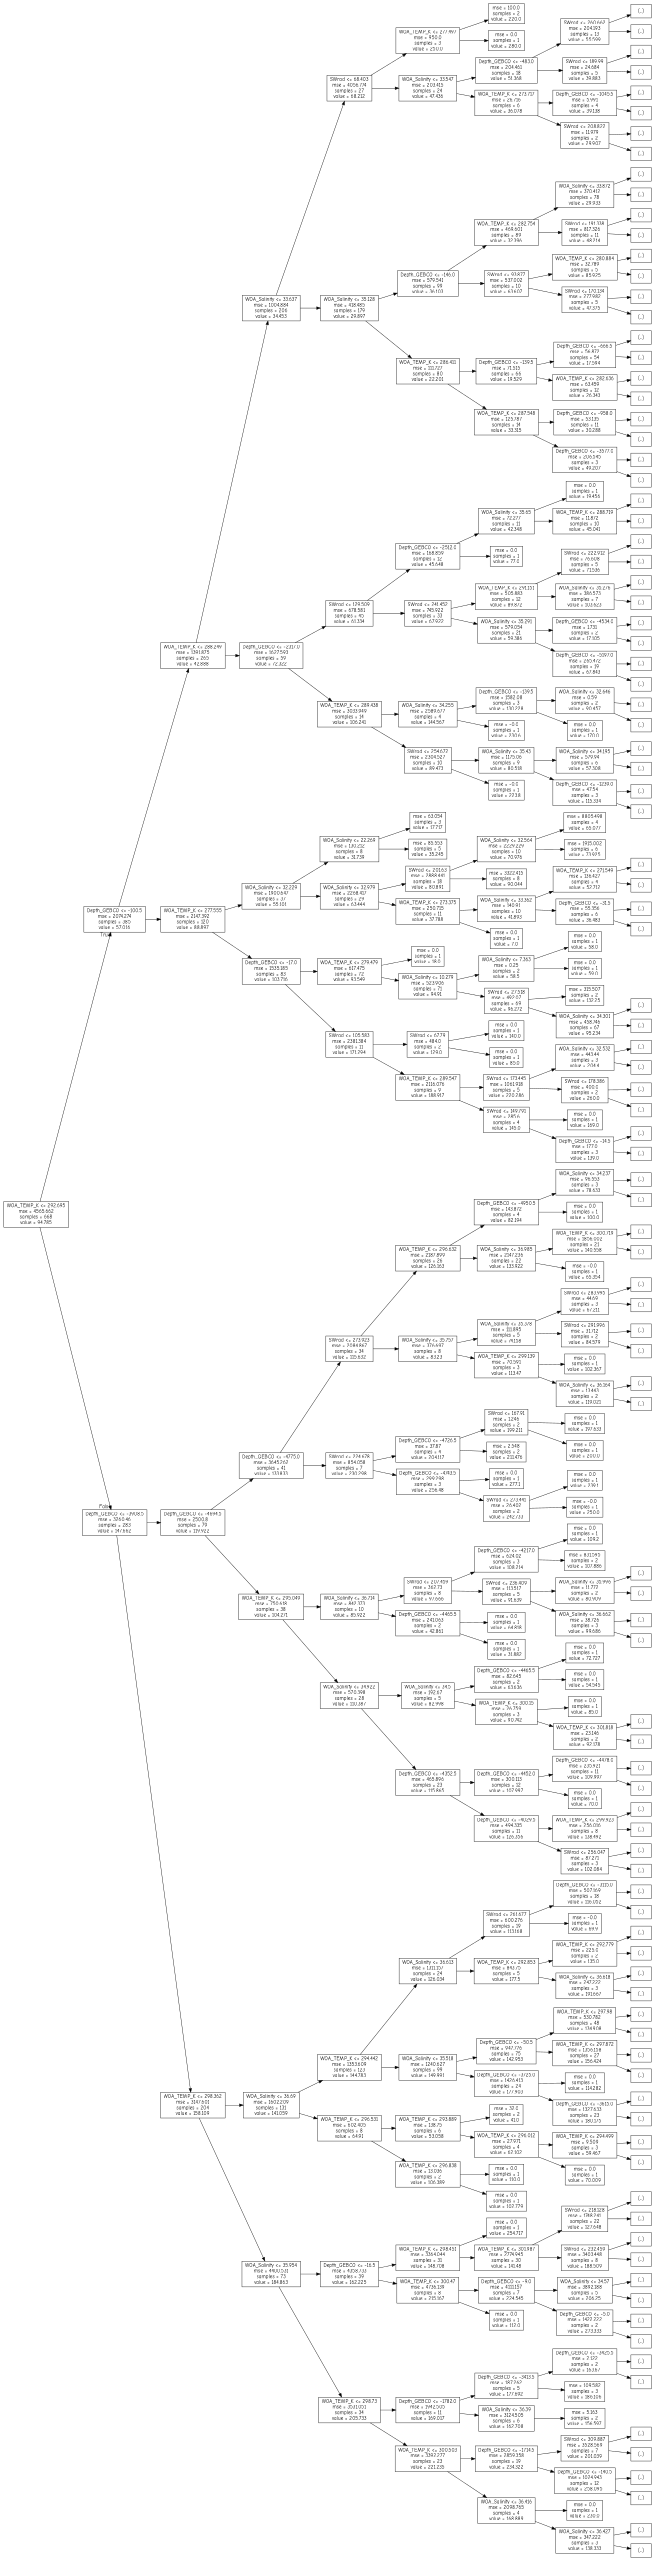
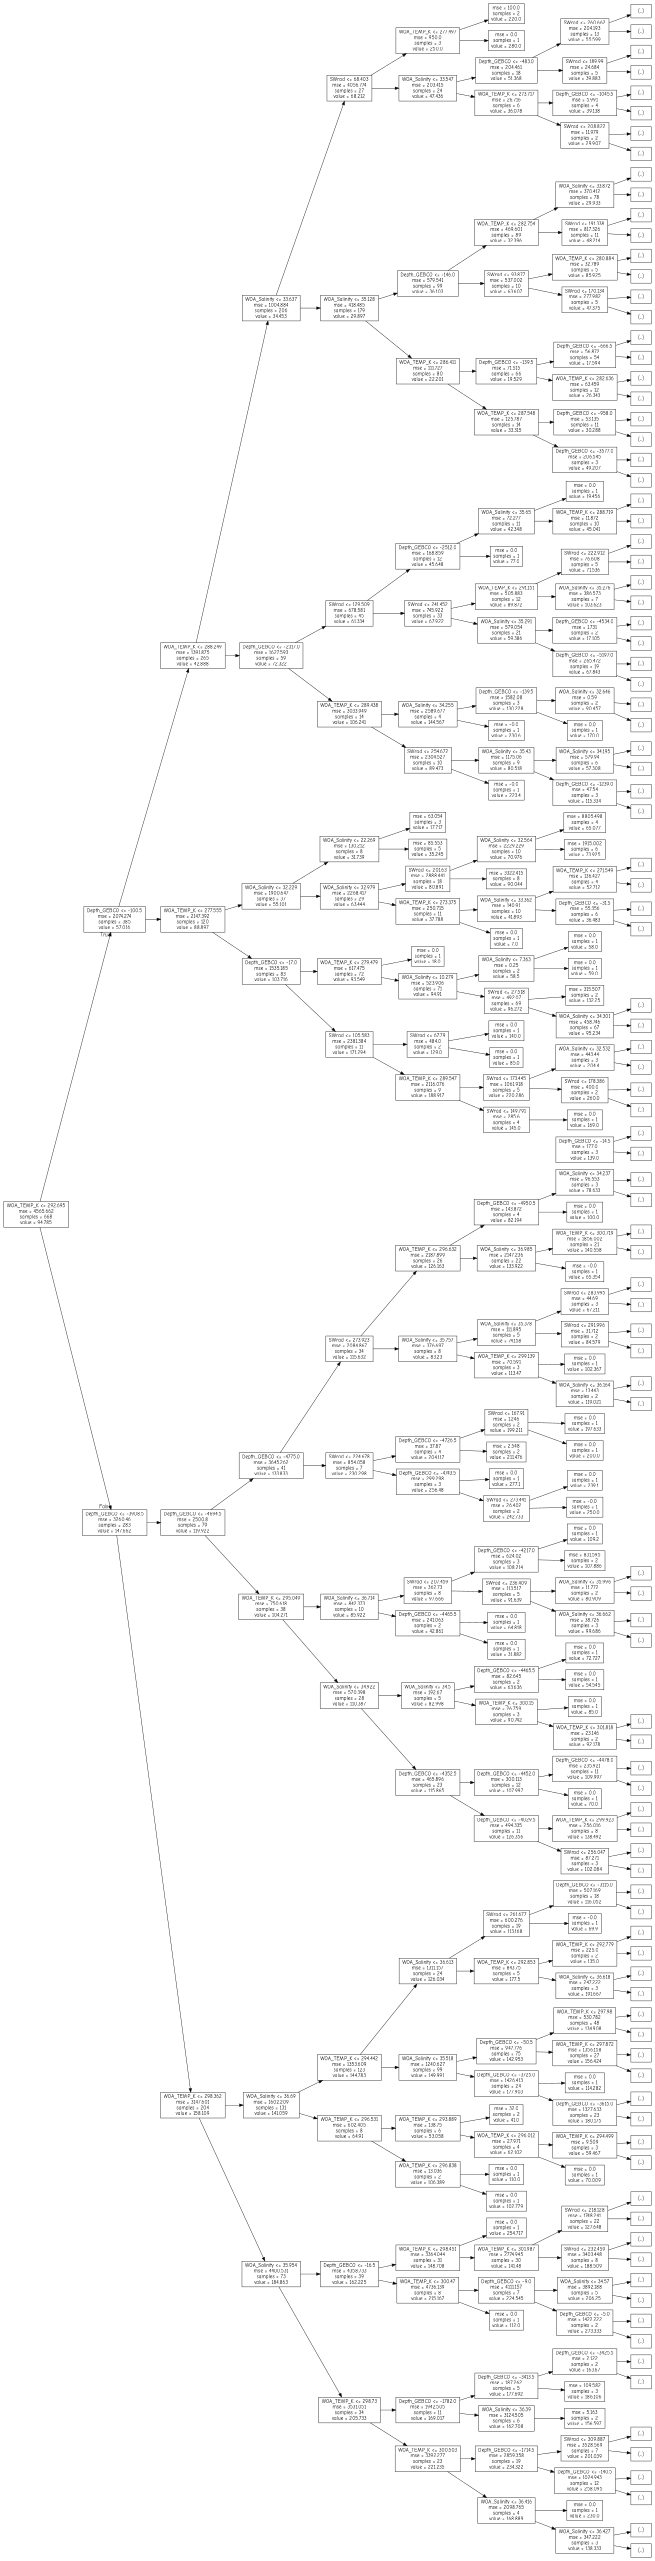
node "mse = -0.0 samples = 1 value = 223.8": label "mse = -0.0 samples = 1 value = 223.8" -> "mse = -0.0 samples = 1 value = 223.4"
edge "SWrad <= 149.791 mse = 285.6 samples = 4 value = 145.0" -> "Depth_GEBCO <= -14.5 mse = 177.0 samples = 3 value = 139.0": removed
